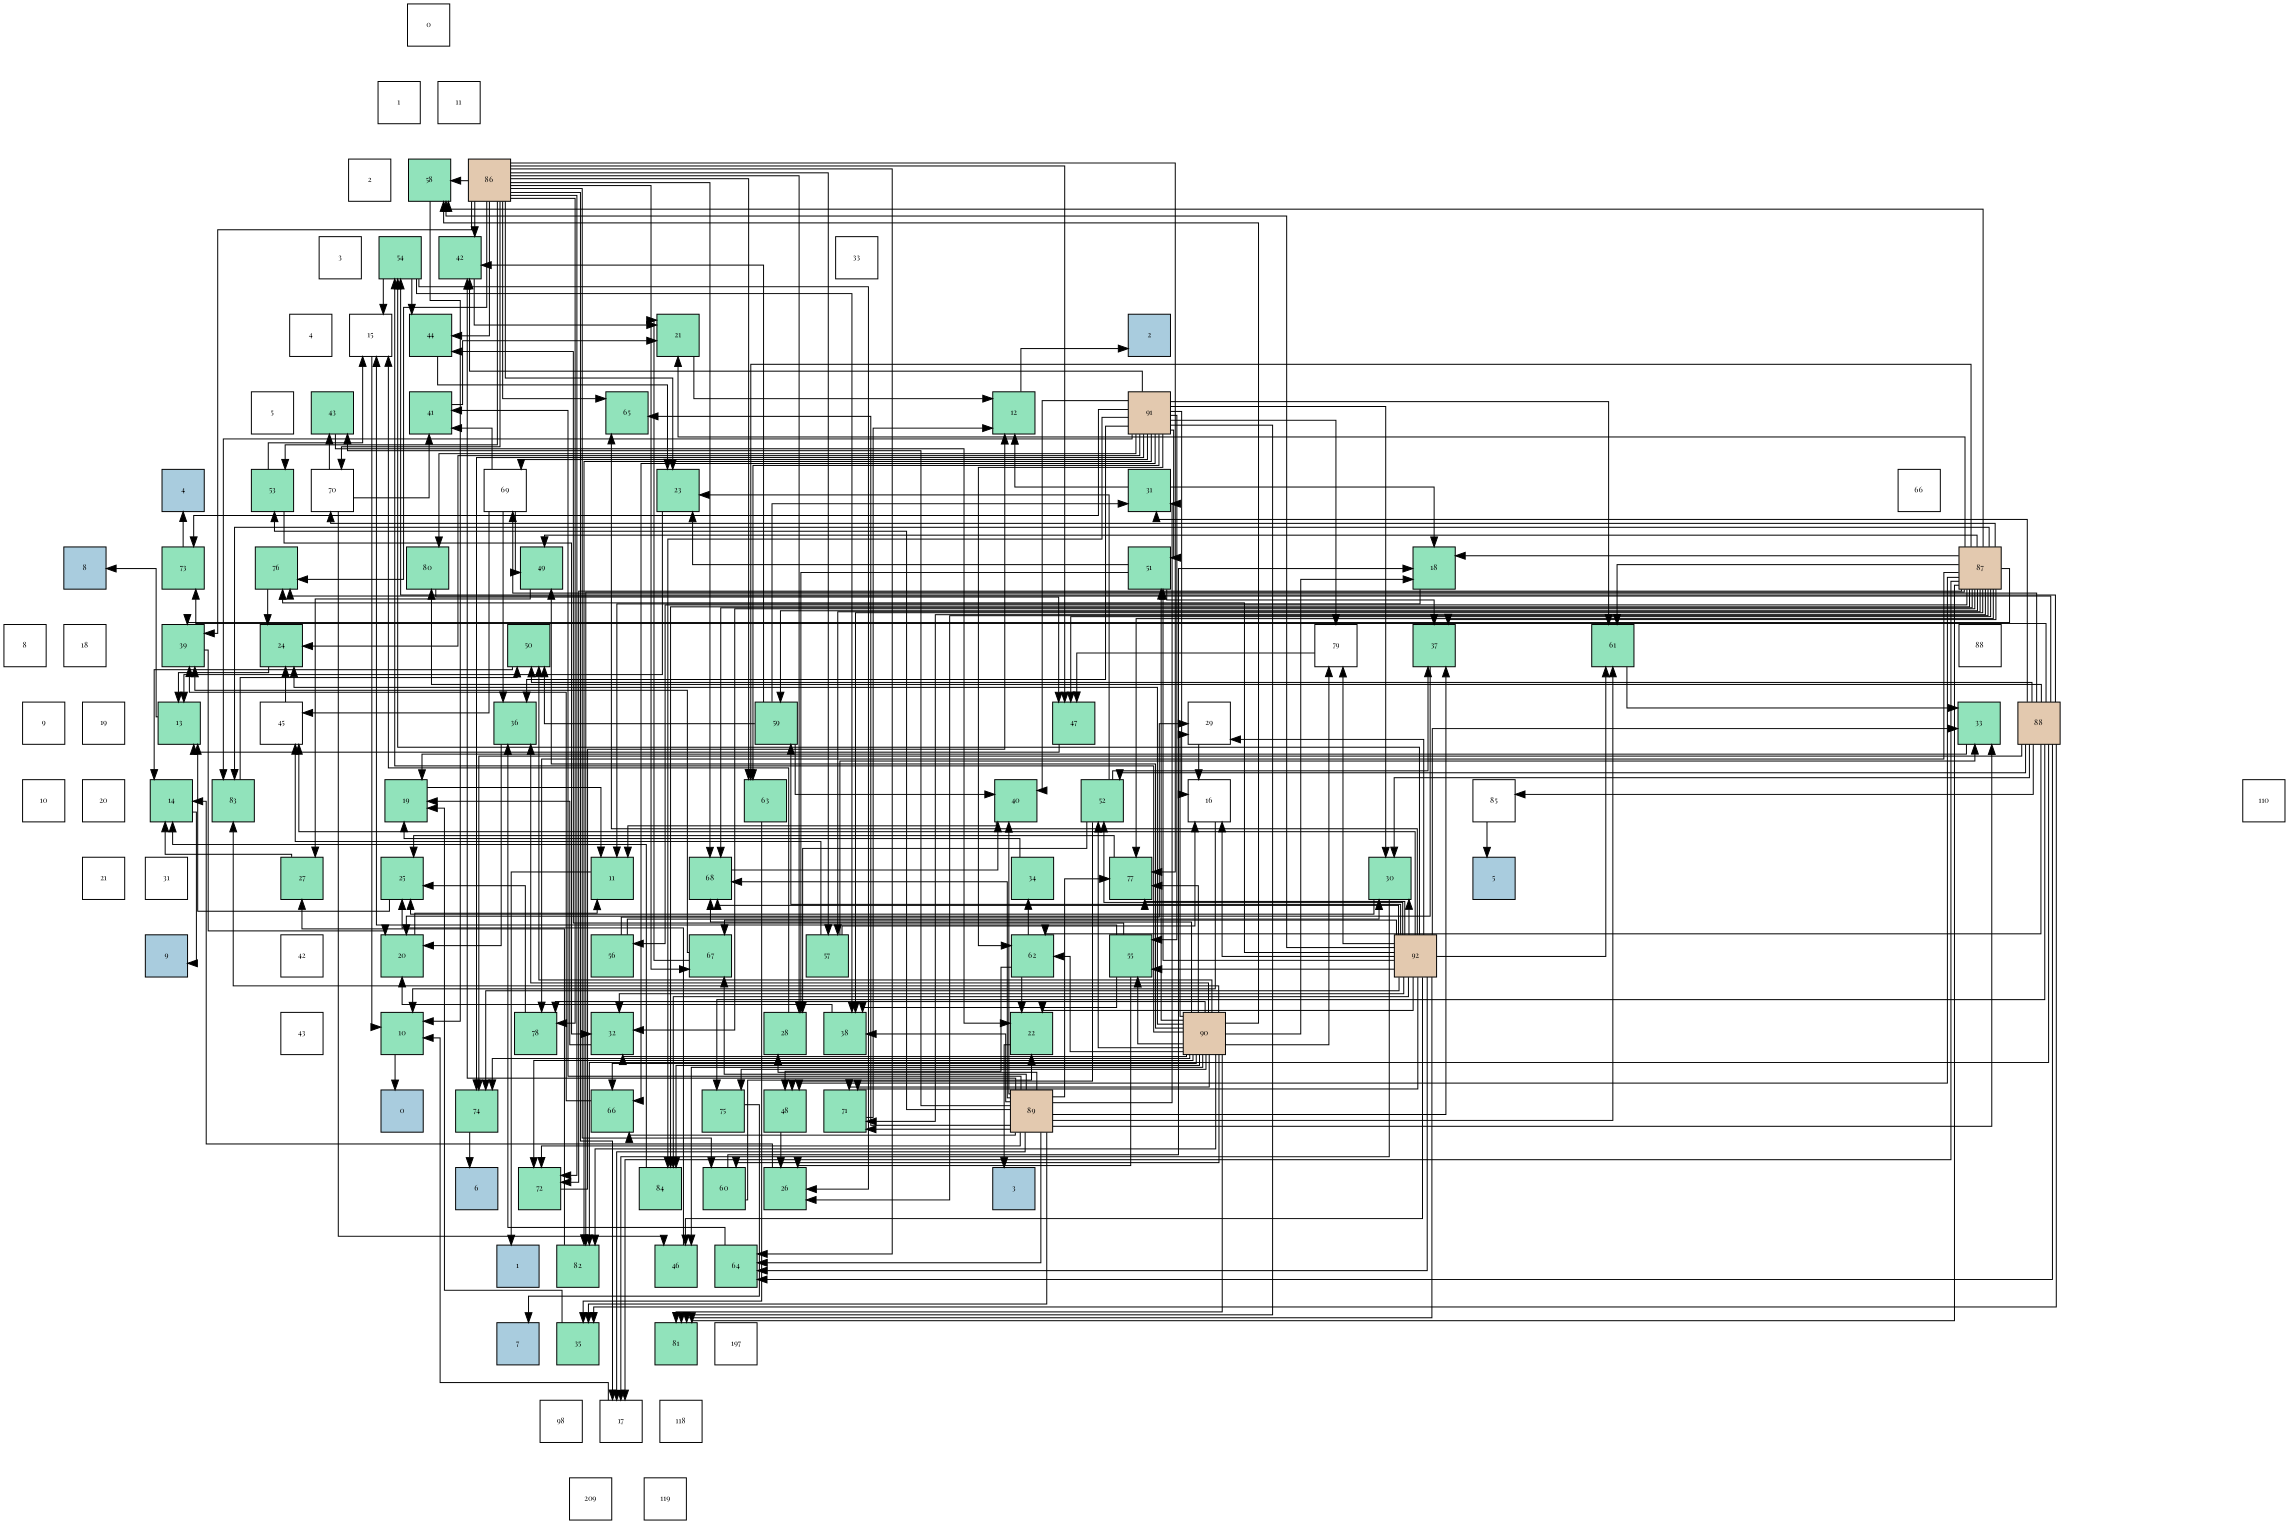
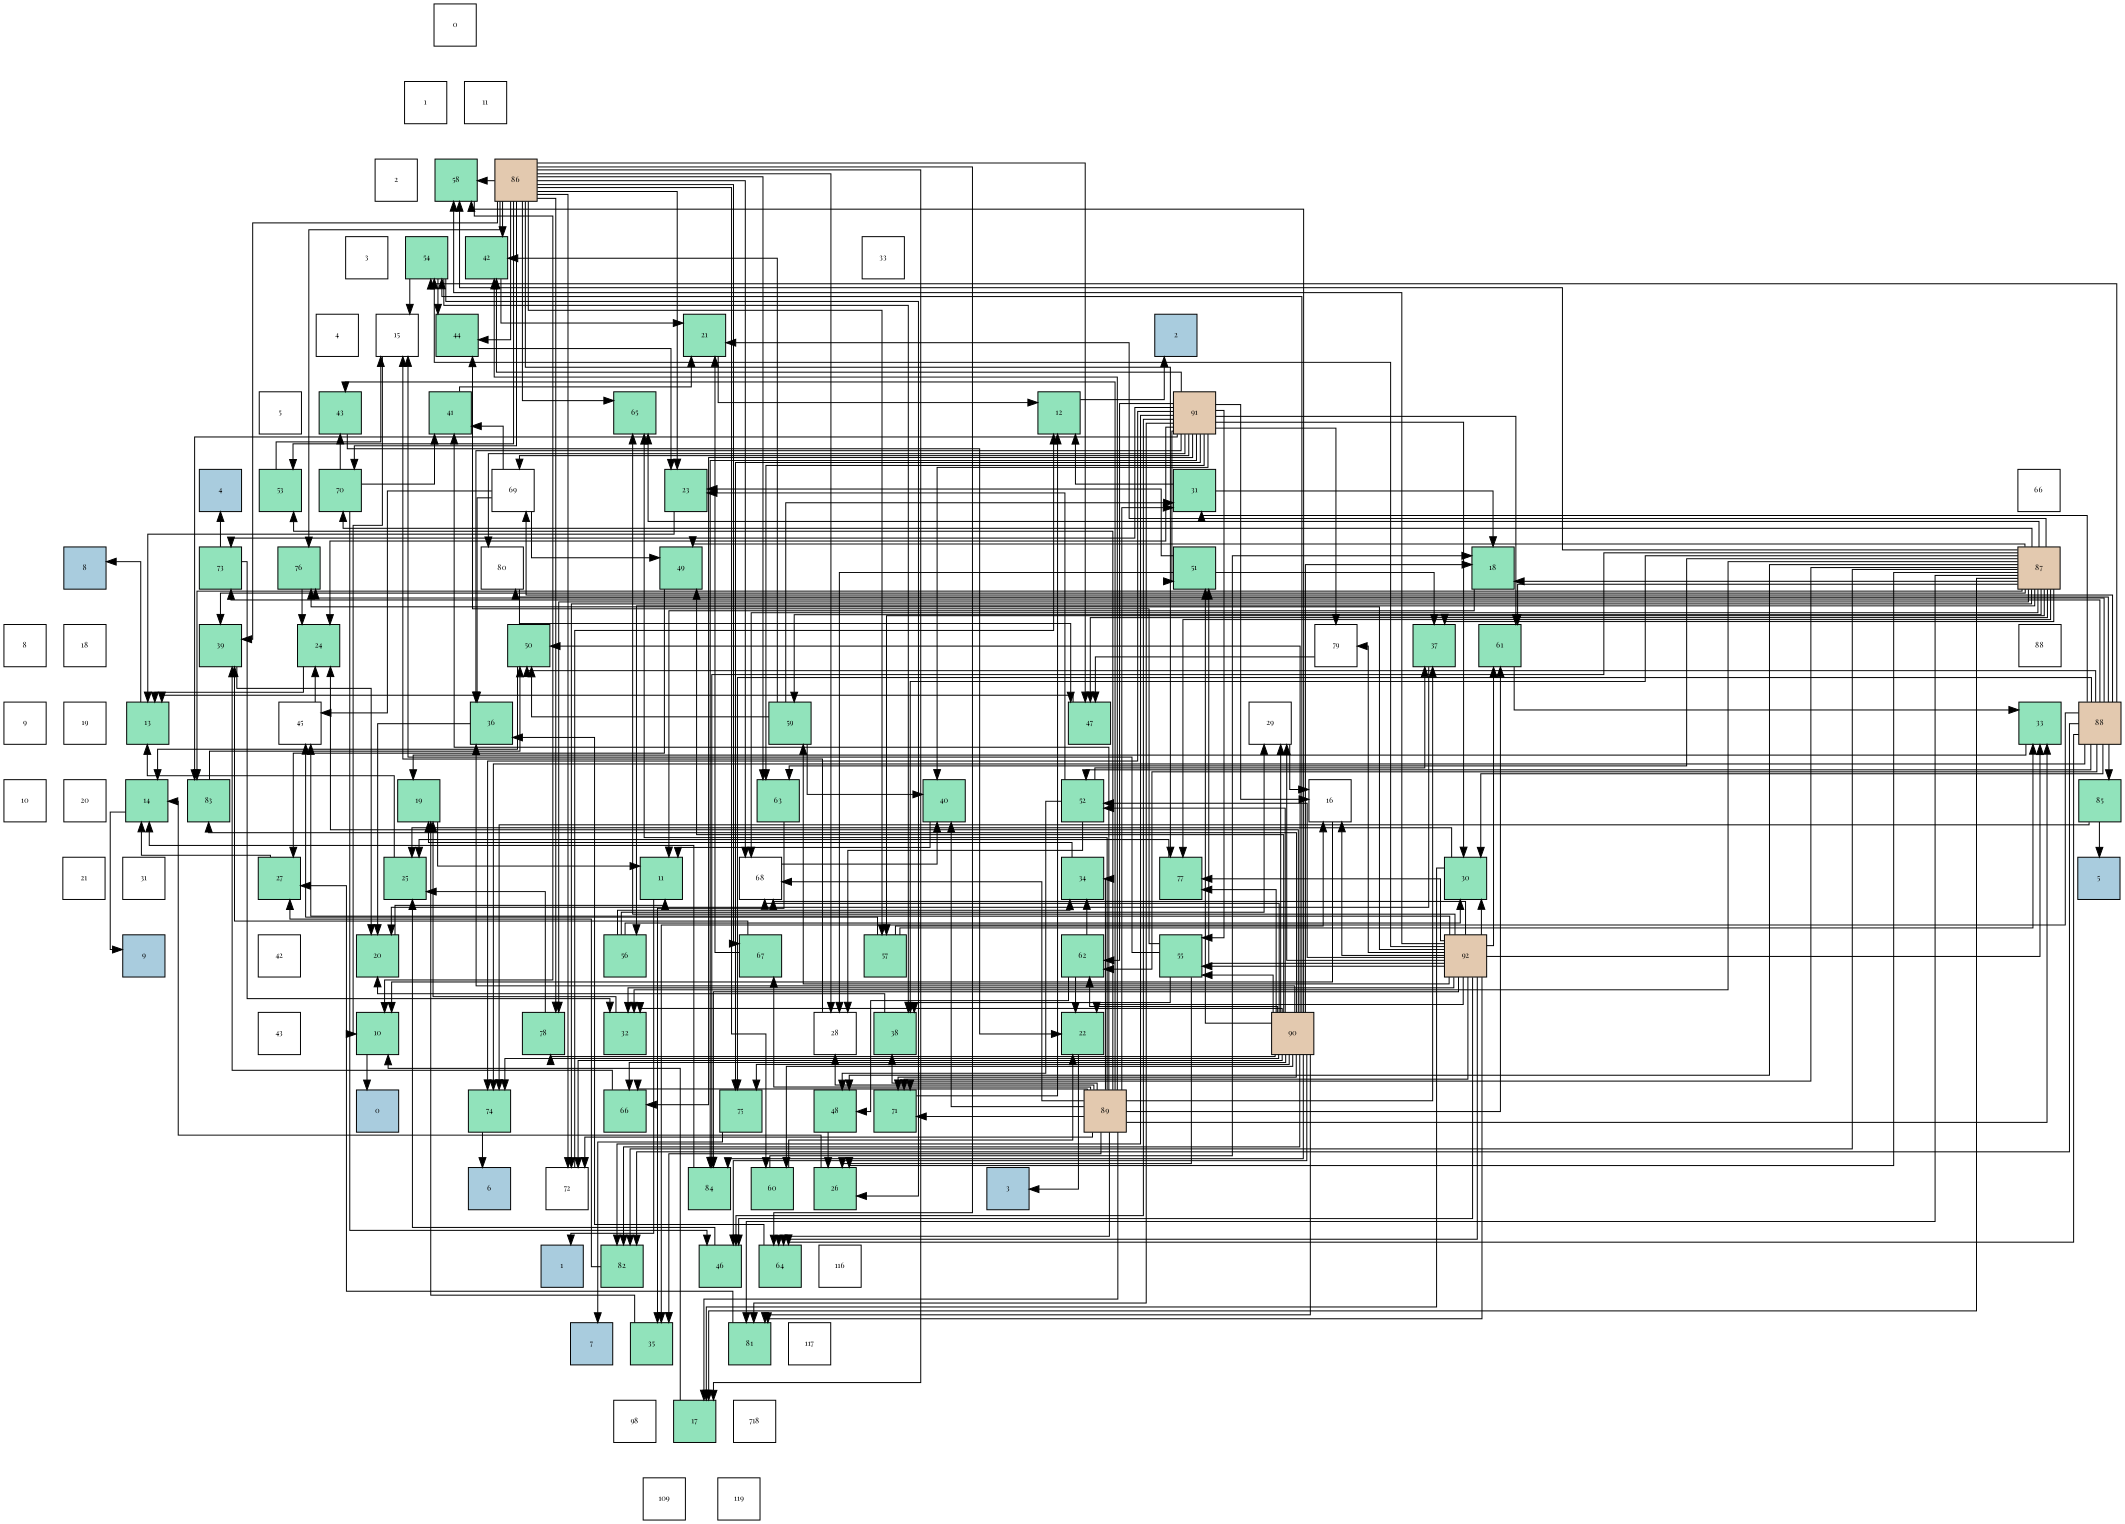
node "70": fillcolor #ffffff -> #91e3bb
edge "87" -> "65": added
edge "91" -> "75": added
edge "53" -> "32": now "73" -> "32"
node "80": fillcolor #91e3bb -> #ffffff
node "85": fillcolor #ffffff -> #91e3bb
node "110": removed
node "68": fillcolor #91e3bb -> #ffffff
edge "90" -> "79": removed
edge "56" -> "34": added
edge "92" -> "67": removed
edge "89" -> "77": now "89" -> "34"
edge "92" -> "74": now "85" -> "74"
edge "91" -> "46": added
node "28": fillcolor #91e3bb -> #ffffff
node "72": fillcolor #91e3bb -> #ffffff
node "116": added
edge "81" -> "27": added
node "197": label "197" -> "117"
node "17": fillcolor #ffffff -> #91e3bb
node "118": label "118" -> "718"
node "209": label "209" -> "109"
